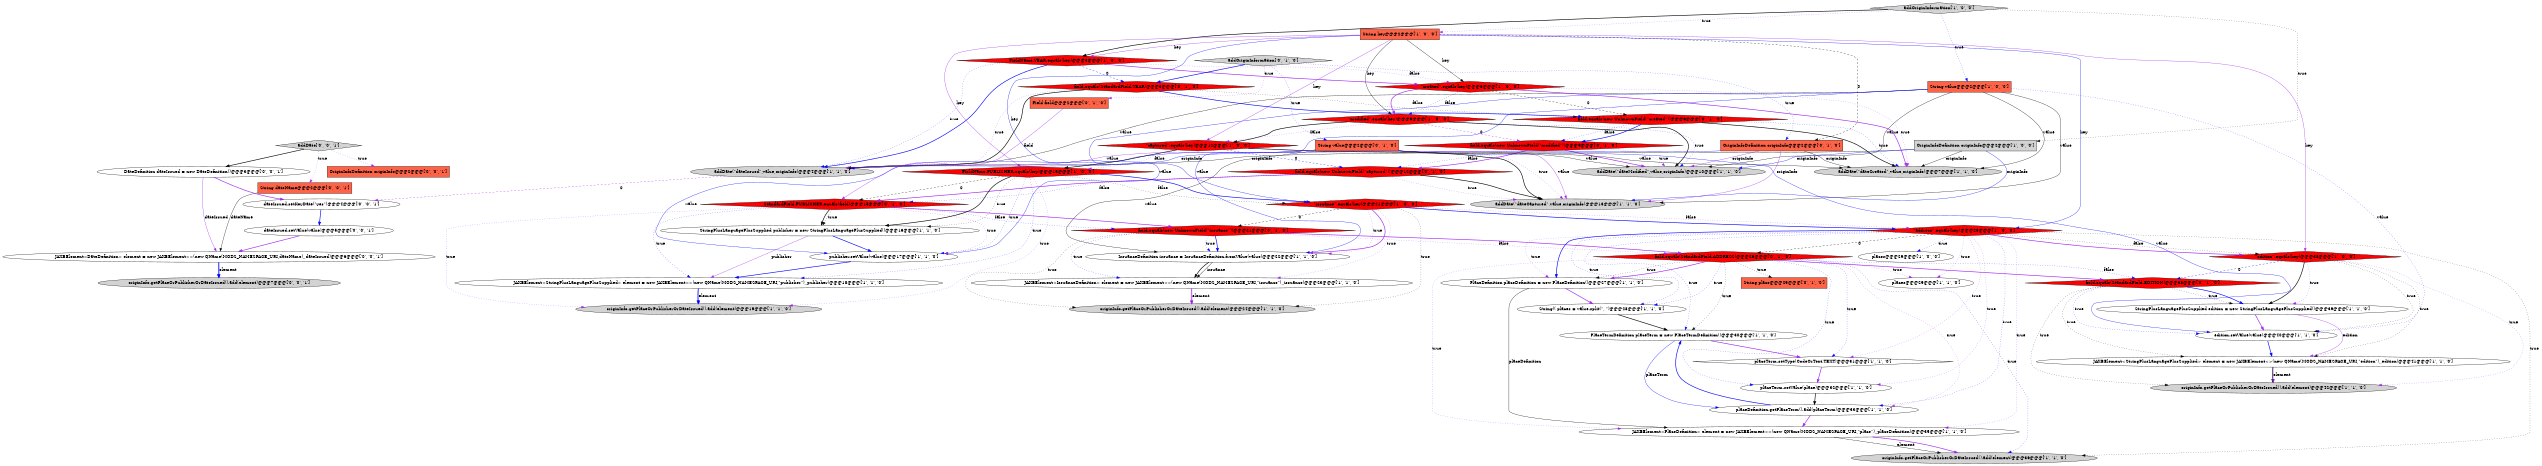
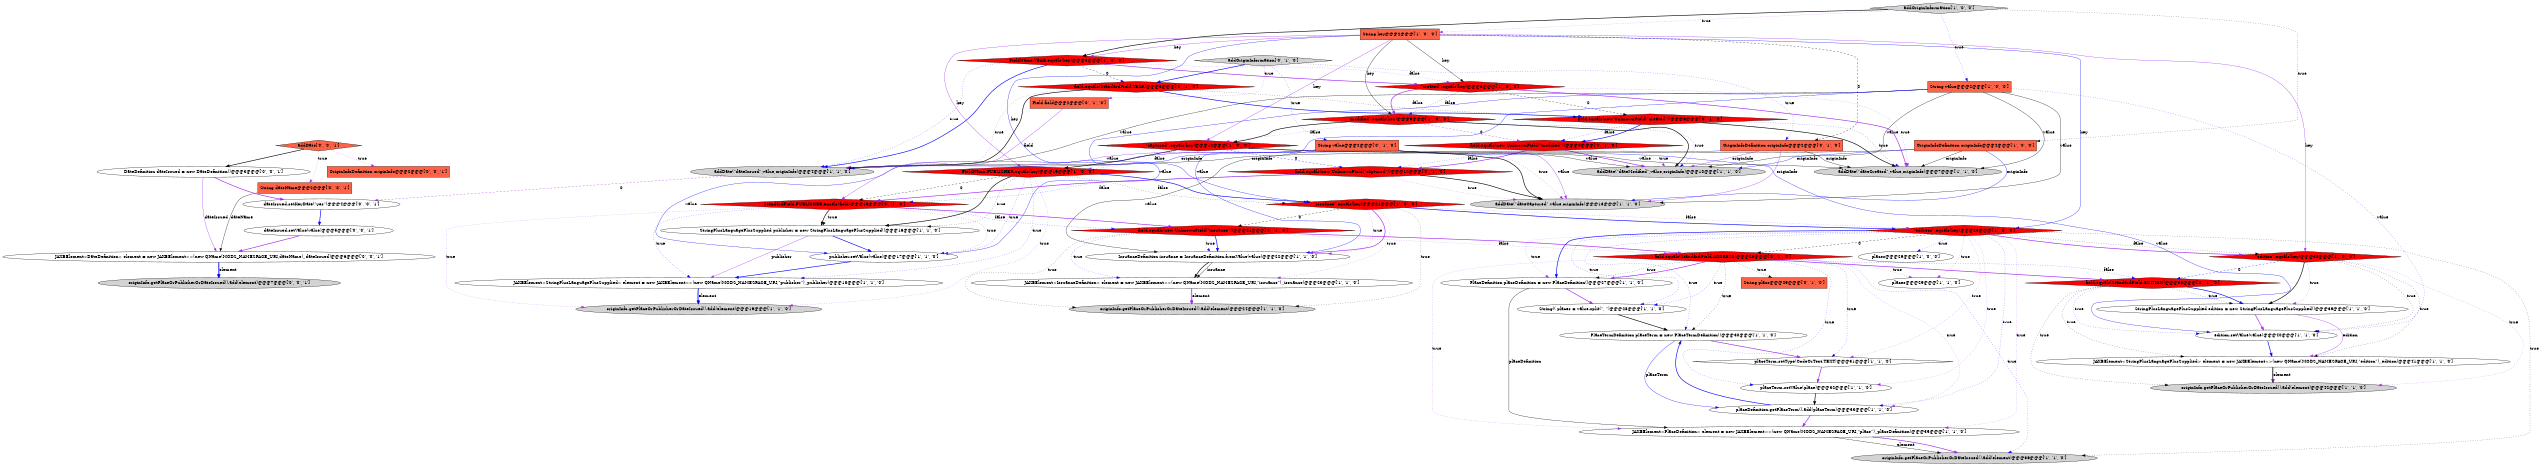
node "addDate['0', '0', '1']": fillcolor lightgray -> tomato
node "OriginInfoDefinition originInfo@@@2@@@['1', '0', '0']": fillcolor lightgray -> tomato
